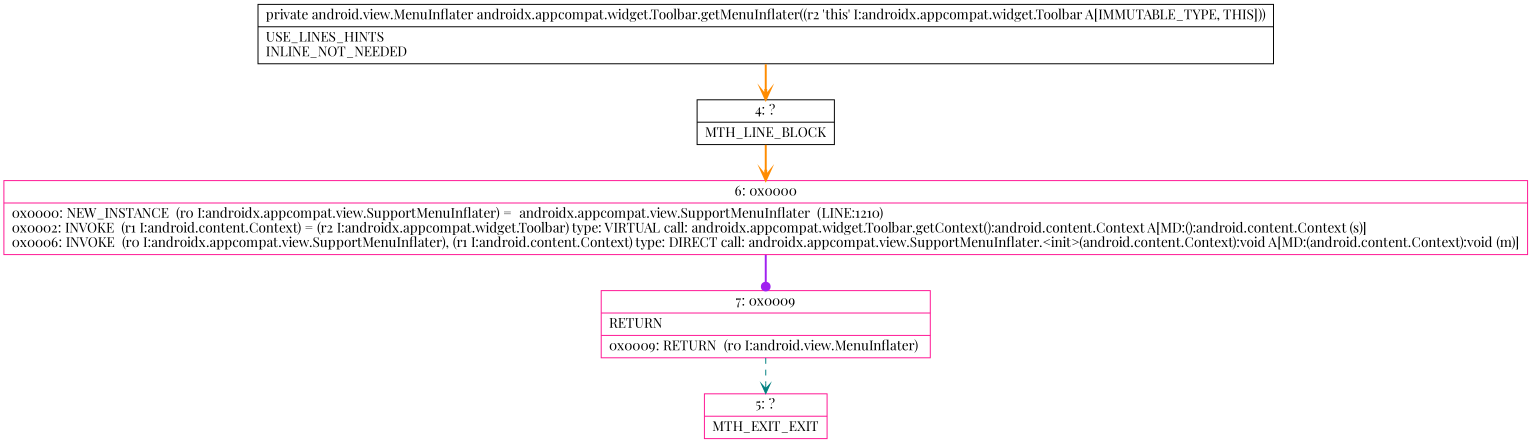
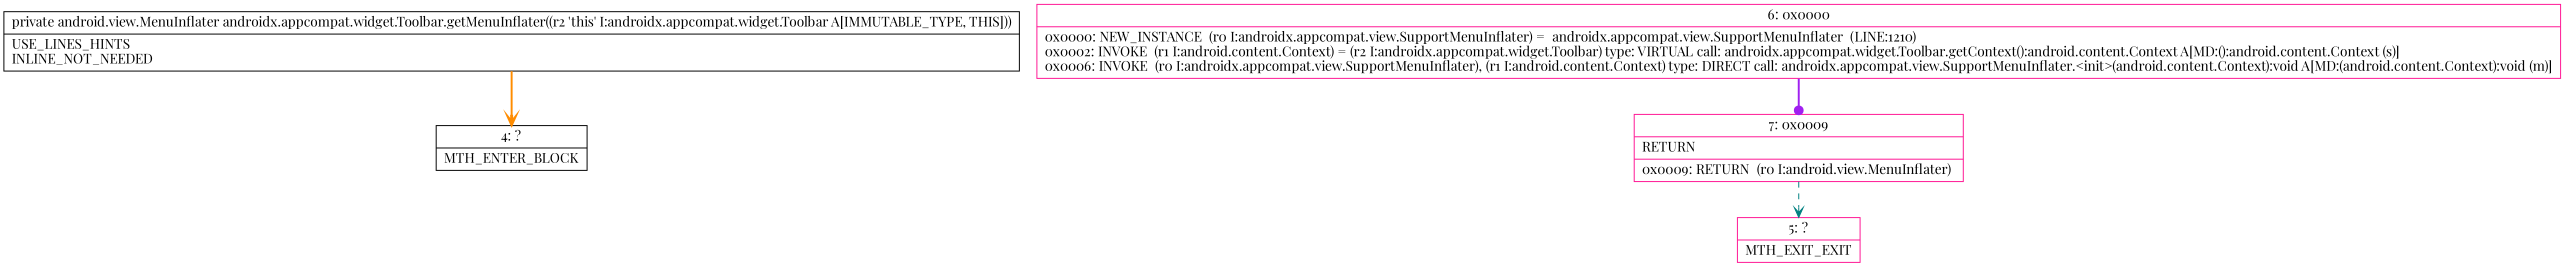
node "4: ?": text "MTH_LINE_BLOCK" -> "MTH_ENTER_BLOCK"
edge "4: ?" -> "6: 0x0000": removed
